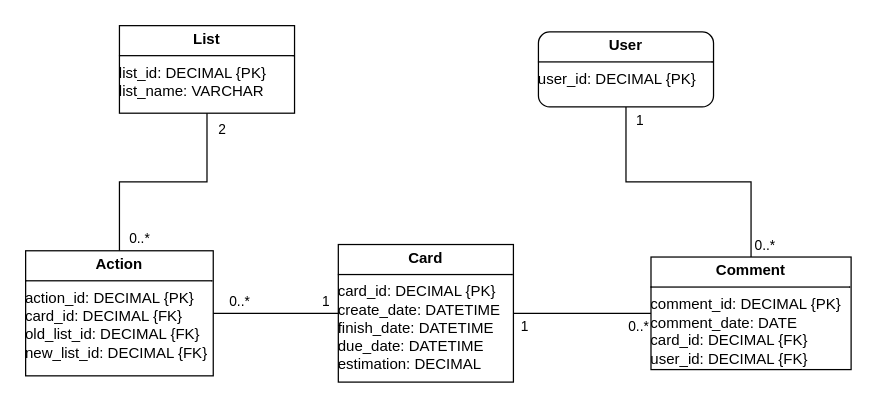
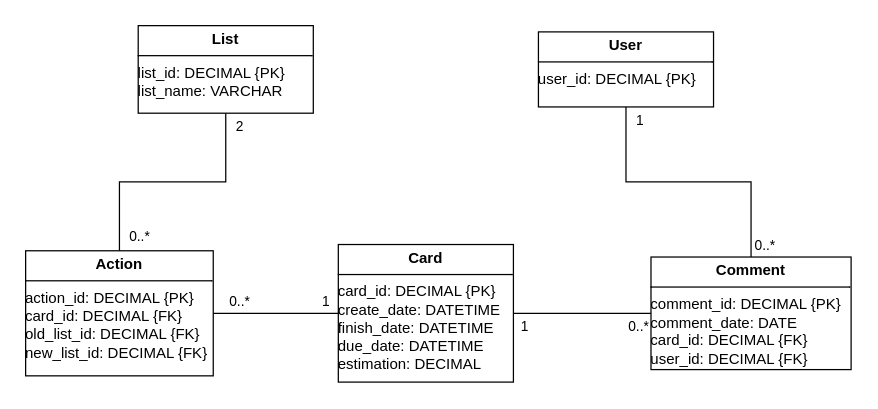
node "List list_id: DECIMAL {PK} list_name: VARCHAR": moved (207, 69) -> (226, 69)
node "User user_id: DECIMAL {PK}": shape rounded rectangle -> rectangle
